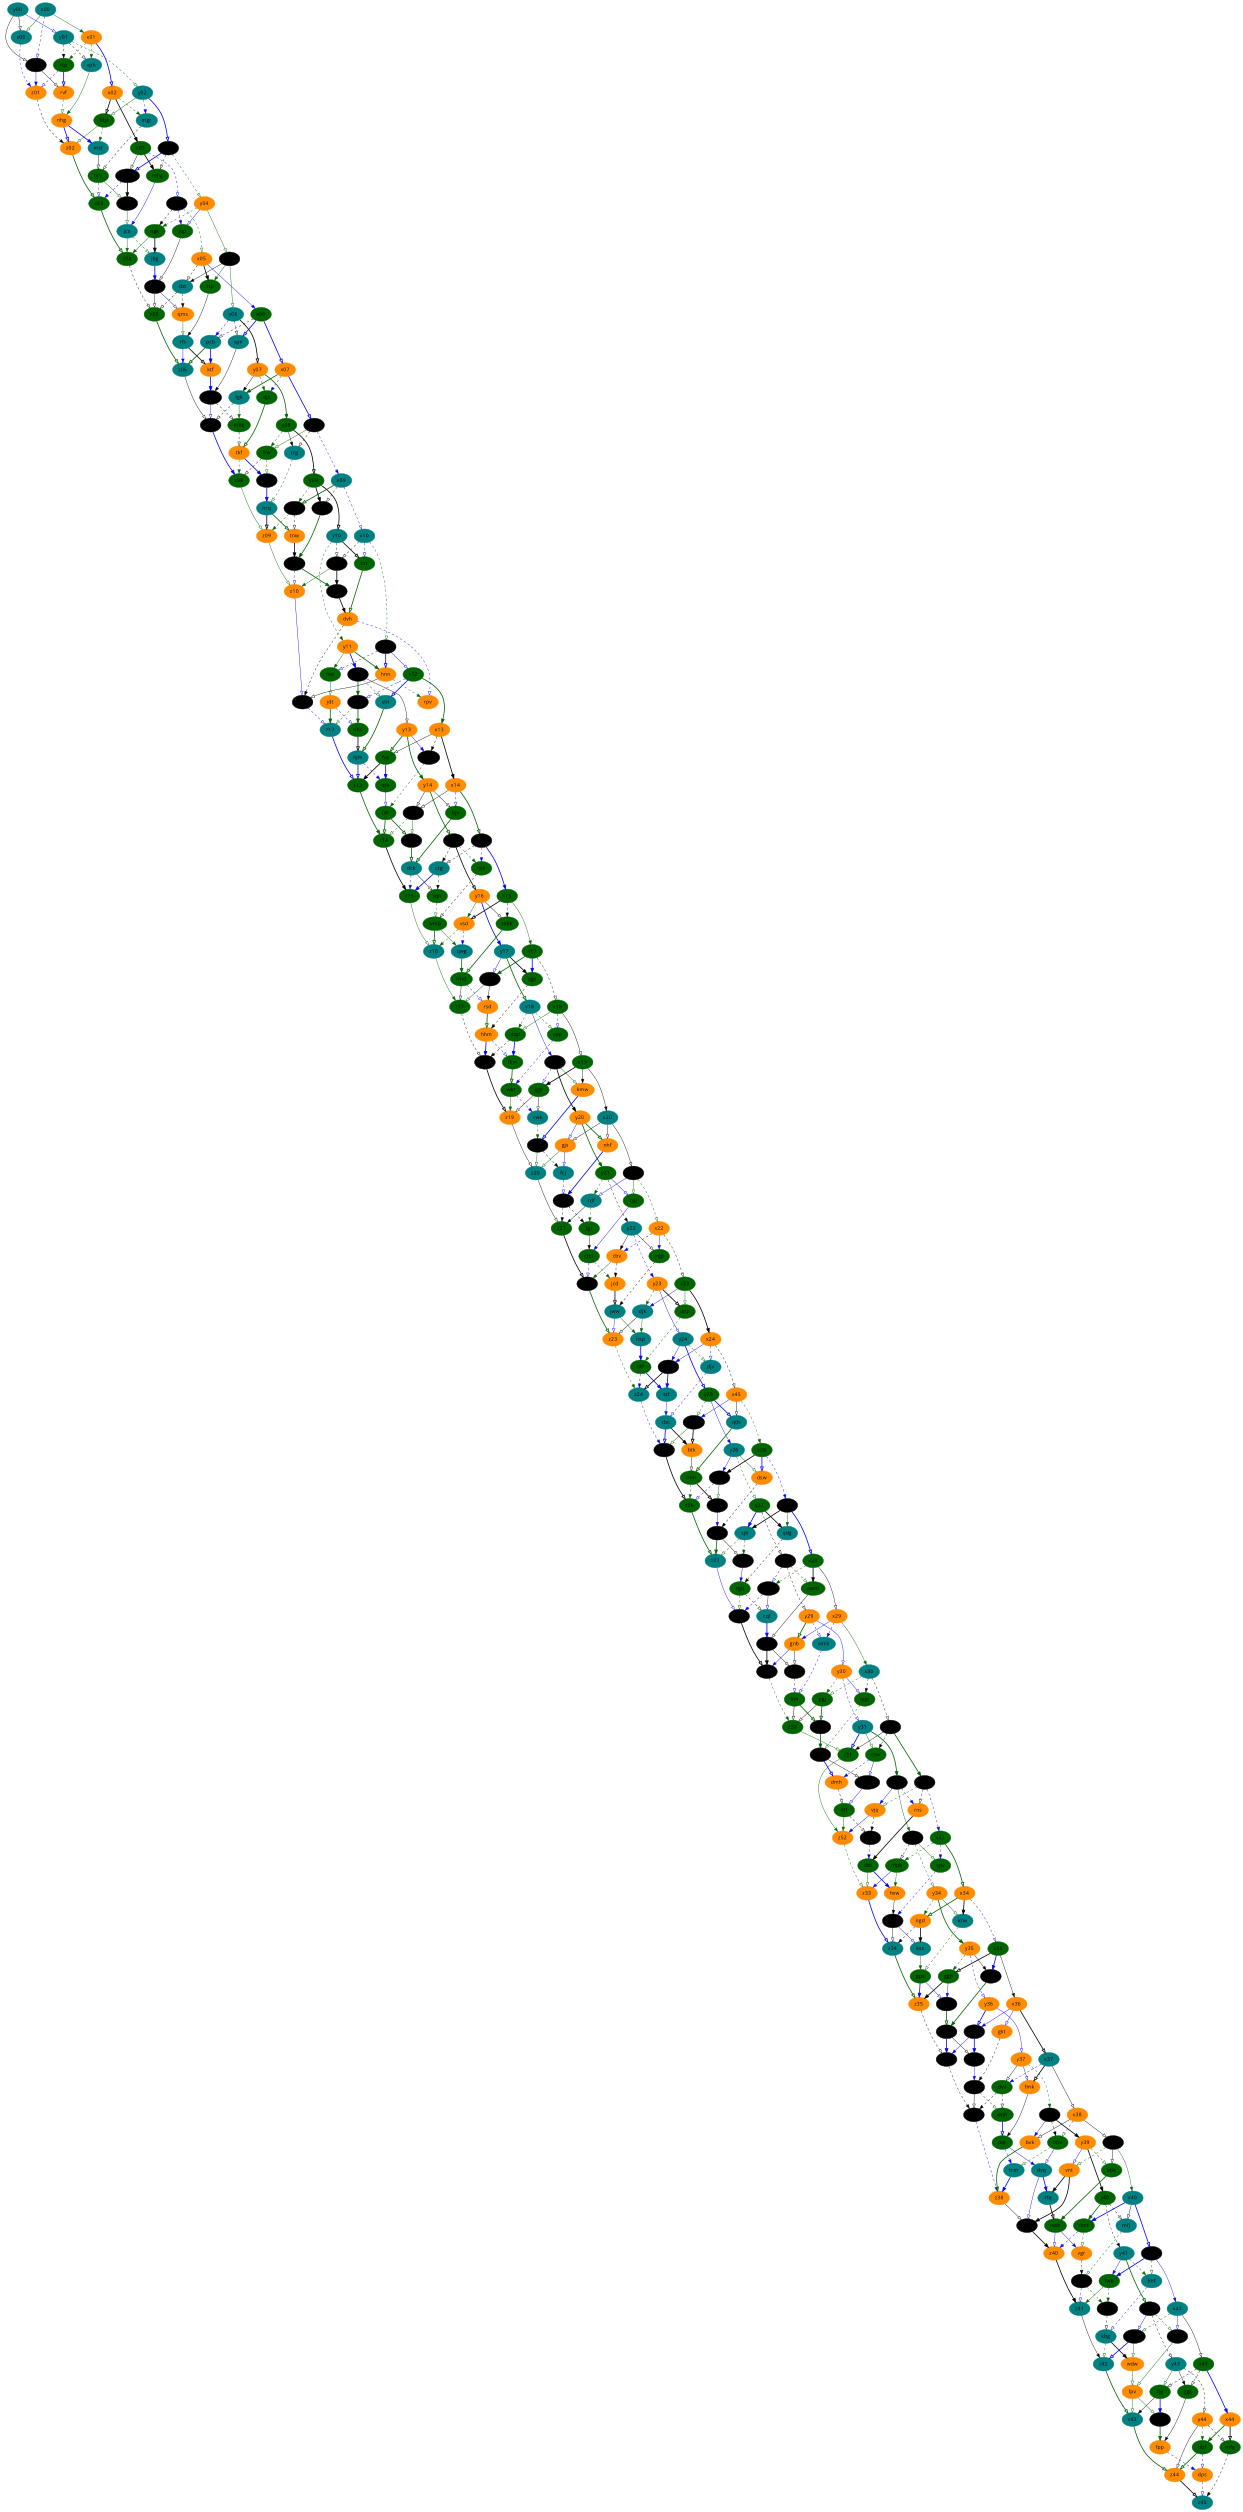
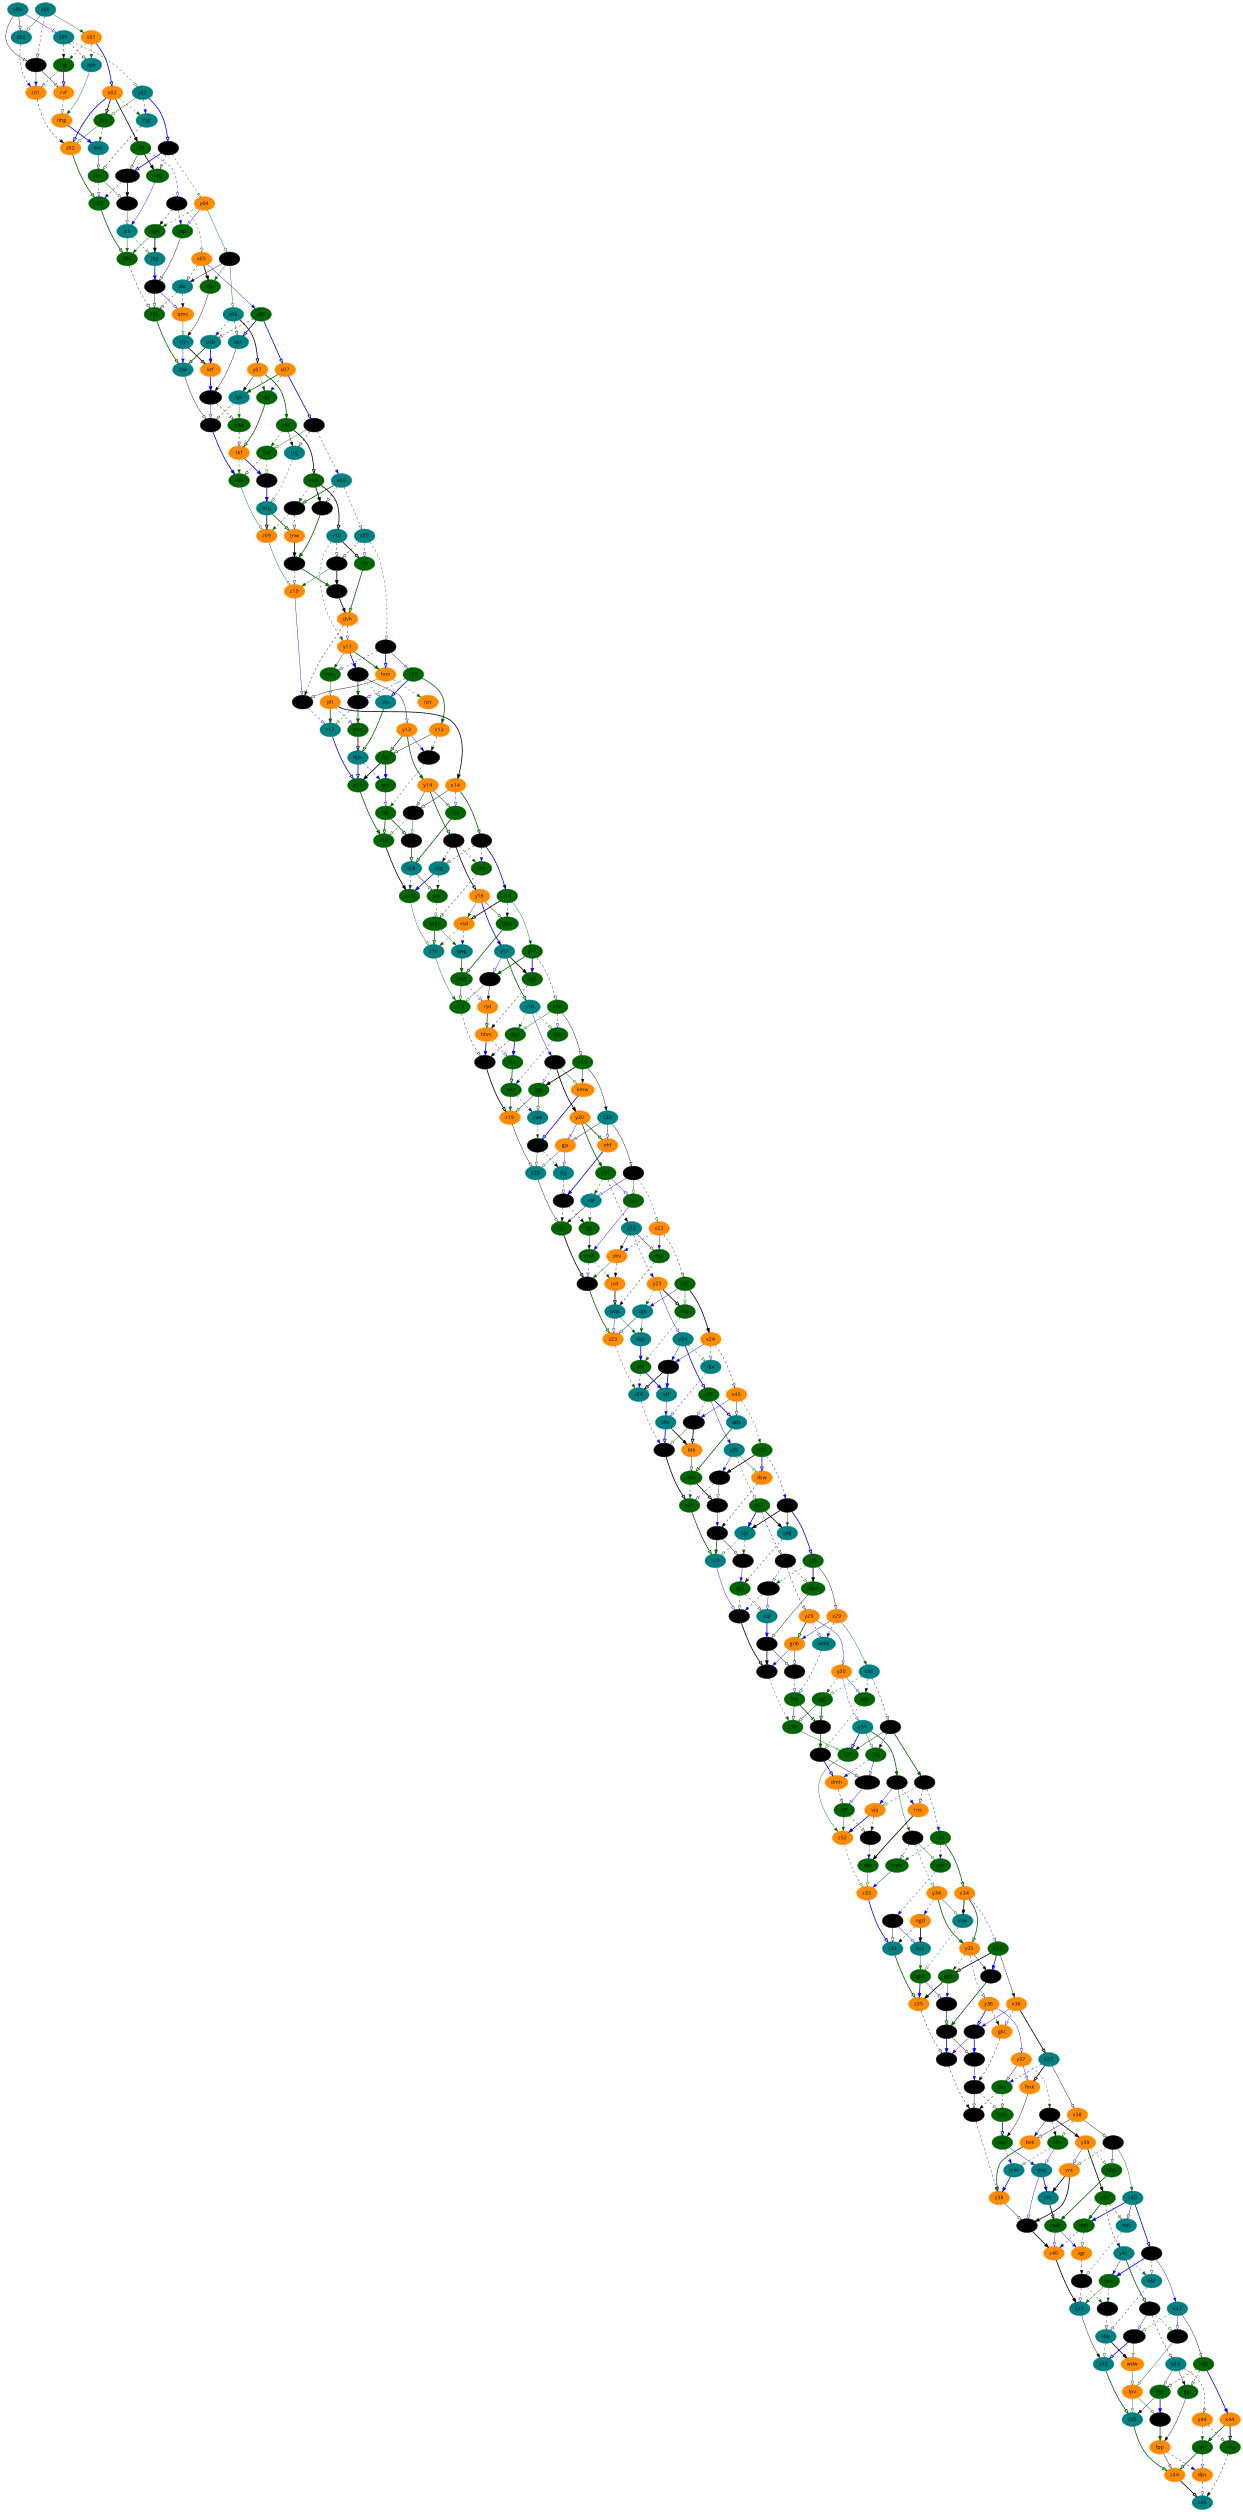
edge "nhg" -> "z02": now "x02" -> "z02"
edge "dvh" -> "rpv": now "dvh" -> "y11"
edge "x13" -> "x14": now "jdt" -> "x14"
edge "vjq" -> "z52": style solid -> bold
node "hvw": removed
edge "y34" -> "ngd": color darkgreen -> blue
edge "x34" -> "ngd": now "x34" -> "y35"
edge "x36" -> "gkt": style solid -> dashed
edge "y36" -> "gkt": added
edge "y44" -> "z44": now "fpp" -> "z44"
